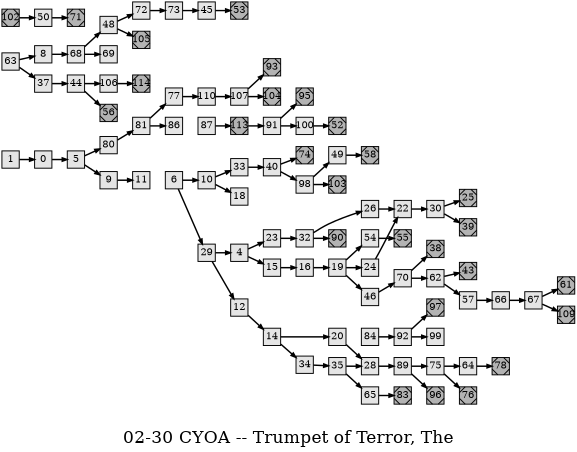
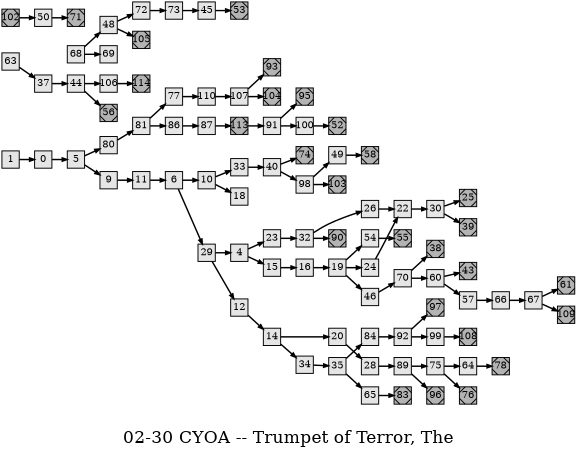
node "8": removed
edge "86" -> "87": added
edge "11" -> "6": added
node "62": label "62" -> "60"
node "108": added
edge "35" -> "28": now "35" -> "84"
